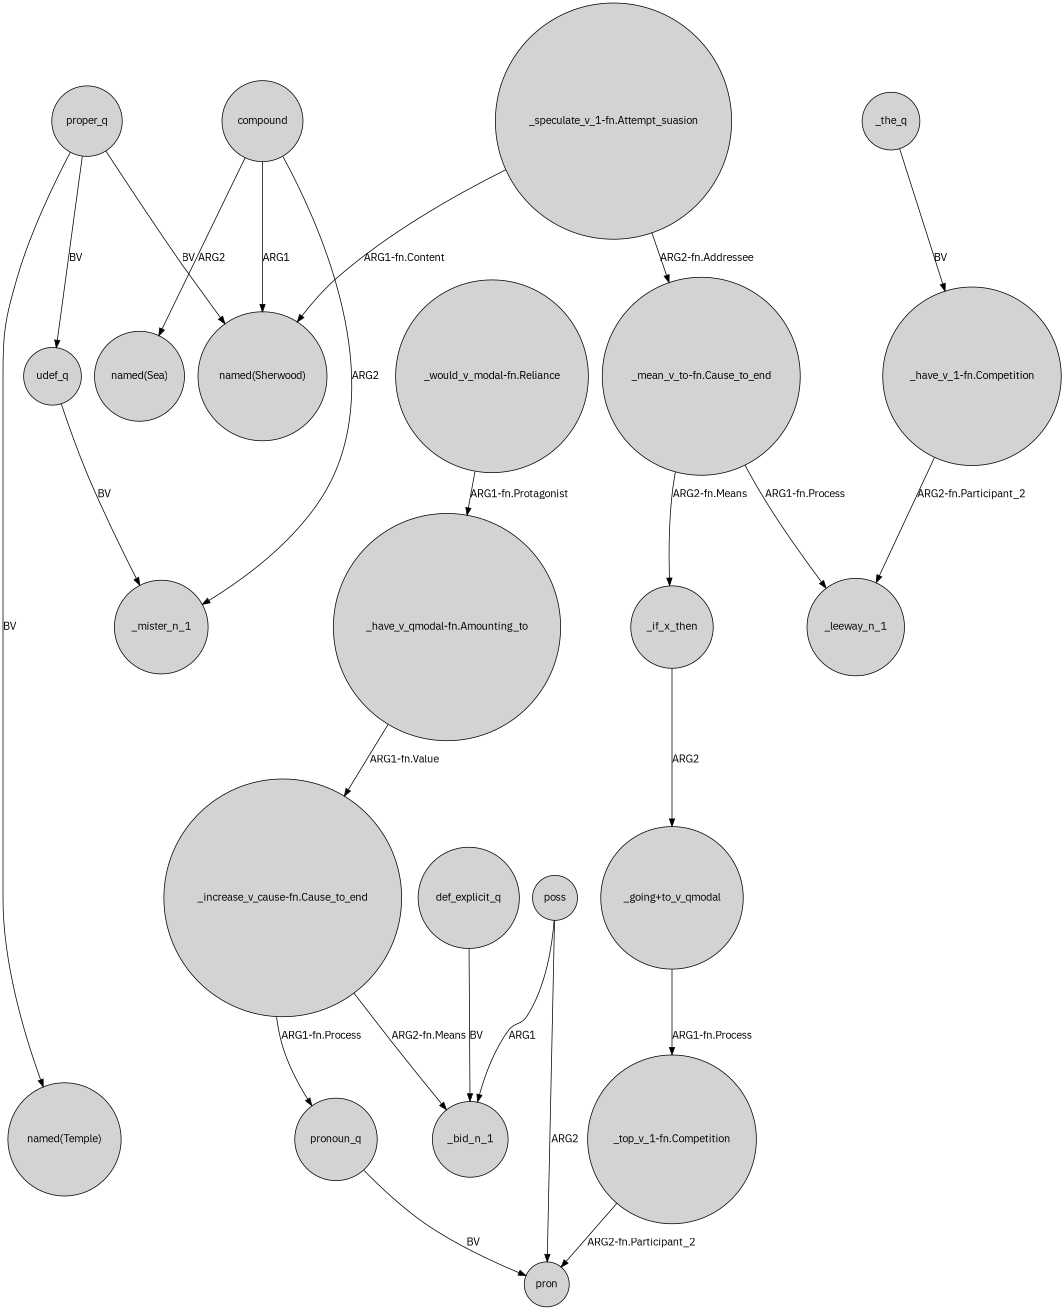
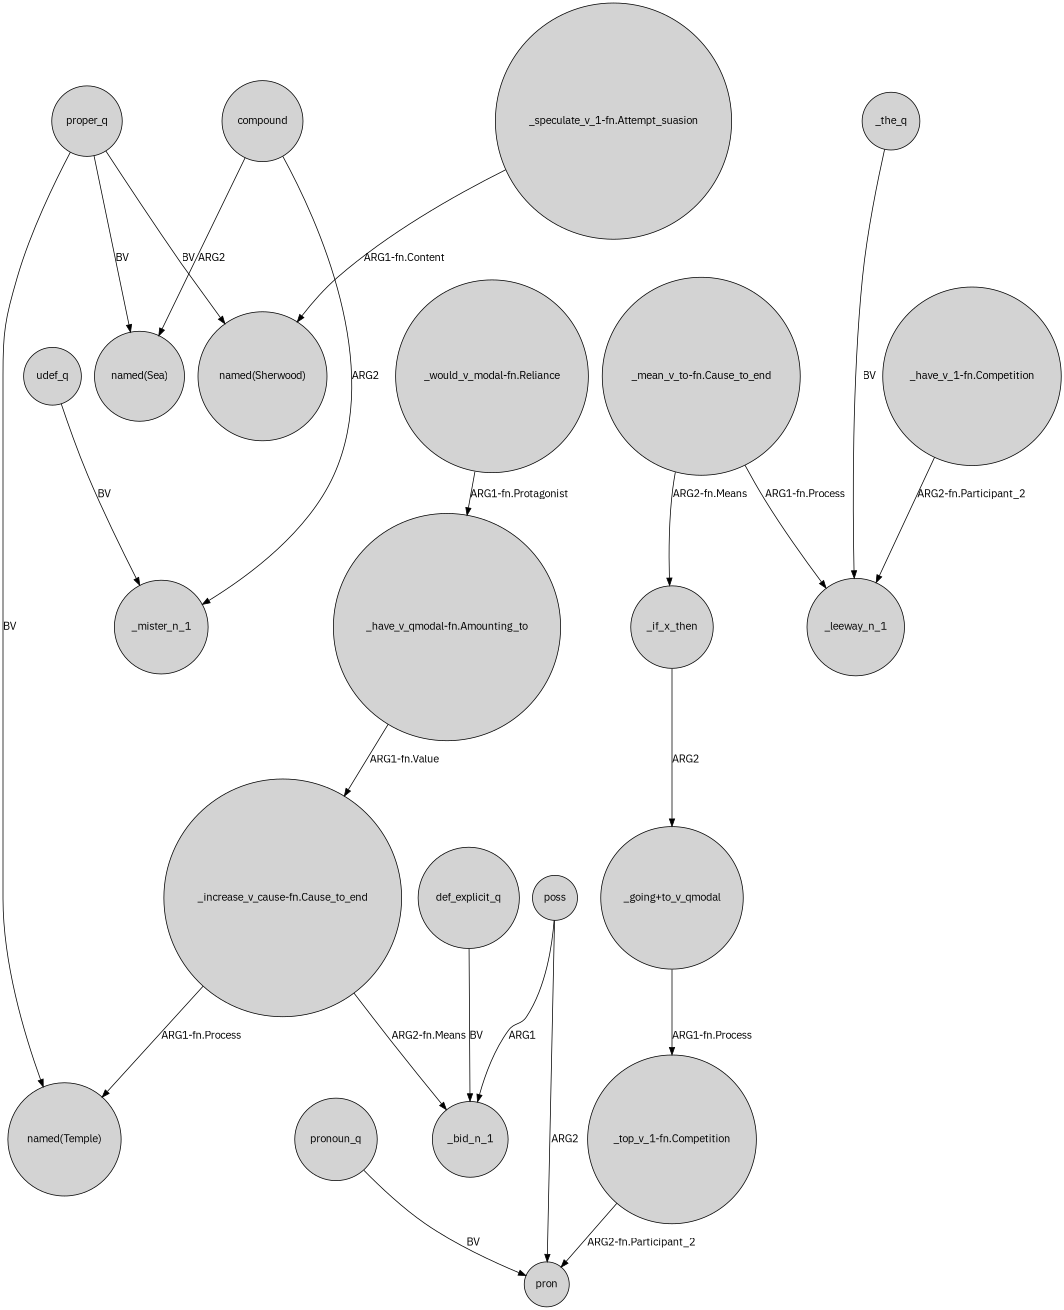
edge "_the_q" -> "_have_v_1-fn.Competition": now "_the_q" -> "_leeway_n_1"
edge "compound" -> "named(Sherwood)": removed, label "ARG1"
edge "proper_q" -> "udef_q": now "proper_q" -> "named(Sea)"
edge "_speculate_v_1-fn.Attempt_suasion" -> "_mean_v_to-fn.Cause_to_end": removed, label "ARG2-fn.Addressee"
edge "_increase_v_cause-fn.Cause_to_end" -> "pronoun_q": now "_increase_v_cause-fn.Cause_to_end" -> "named(Temple)"
